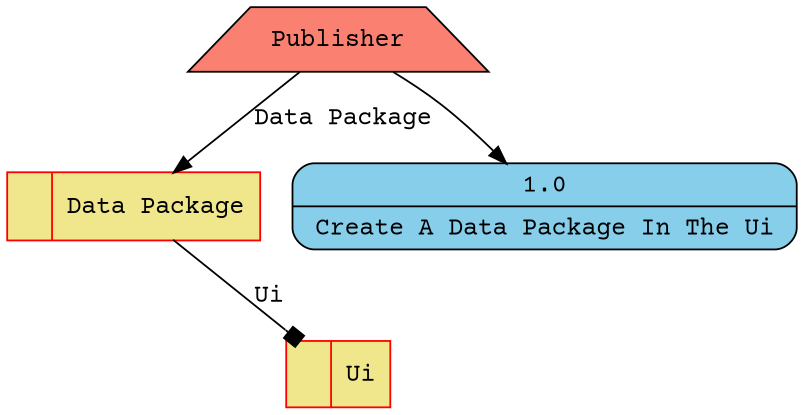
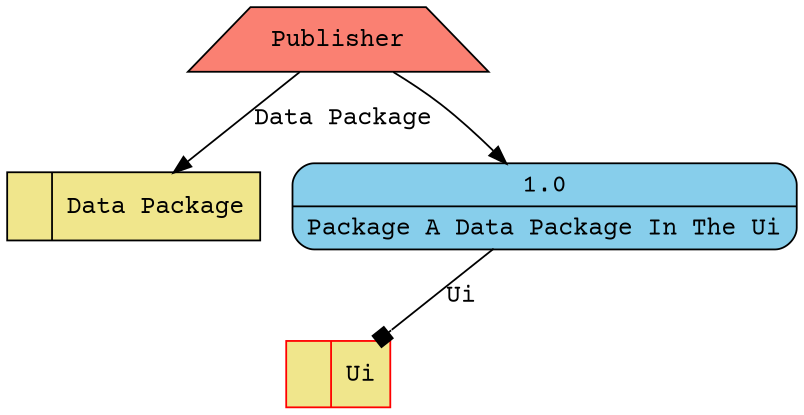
node "Data Package": color red -> black
node "1.0": text "Create A Data Package In The Ui" -> "Package A Data Package In The Ui"
edge "Data Package" -> "Ui": now "1.0" -> "Ui"
